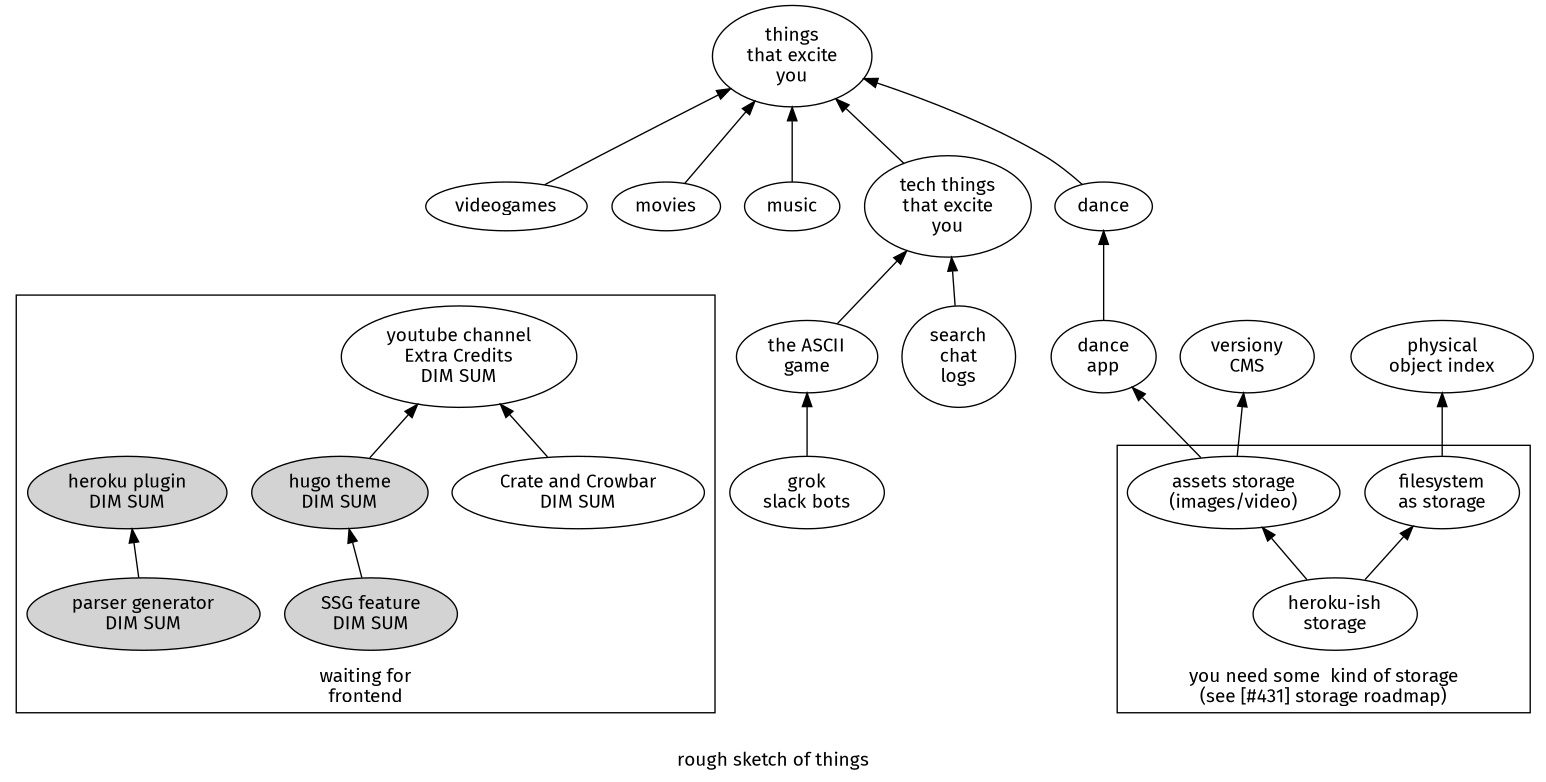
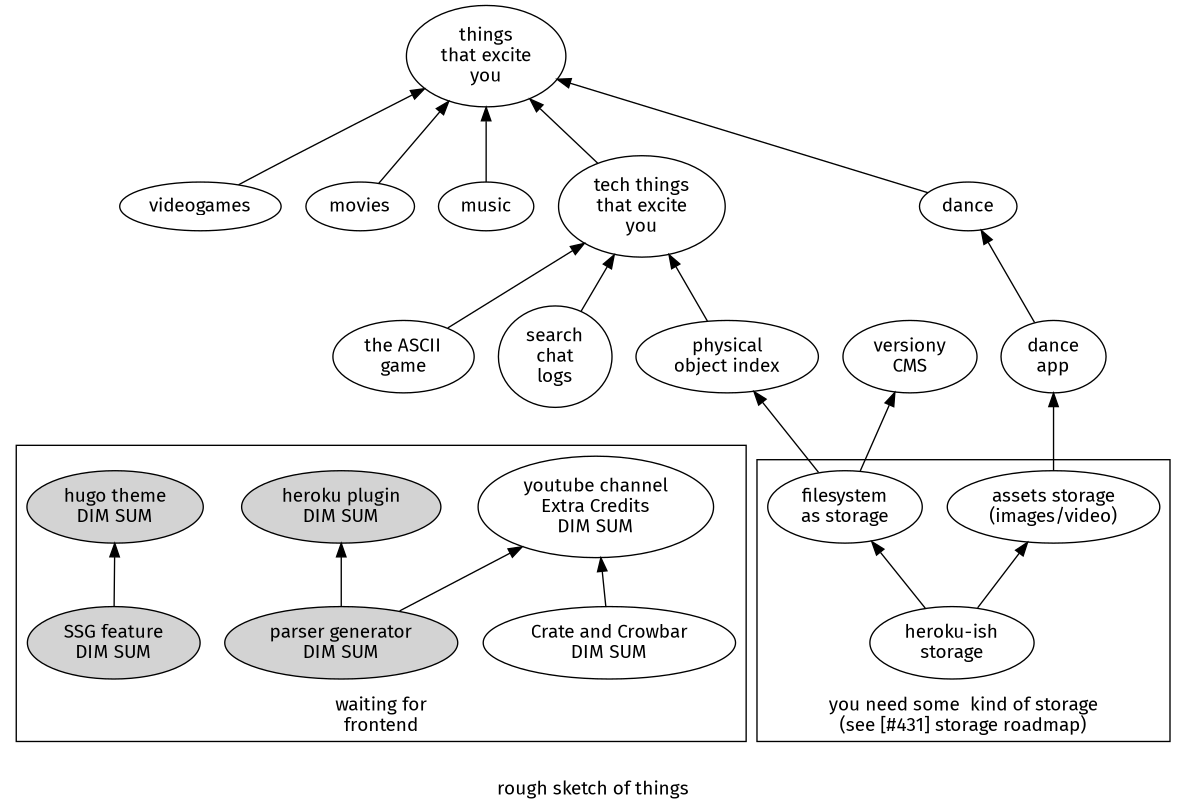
edge "physical object index" -> "tech things that excite you": added
edge "assets storage (images/video)" -> "versiony CMS": now "filesystem as storage" -> "versiony CMS"
edge "hugo theme DIM SUM" -> "youtube channel Extra Credits DIM SUM": now "parser generator DIM SUM" -> "youtube channel Extra Credits DIM SUM"
node "grok slack bots": removed
